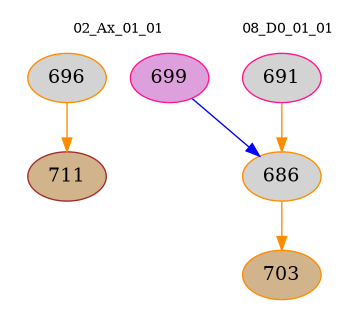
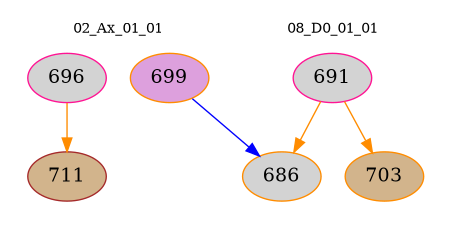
node "696": color darkorange -> deeppink
node "699": color deeppink -> darkorange
edge "686" -> "703": now "691" -> "703"
